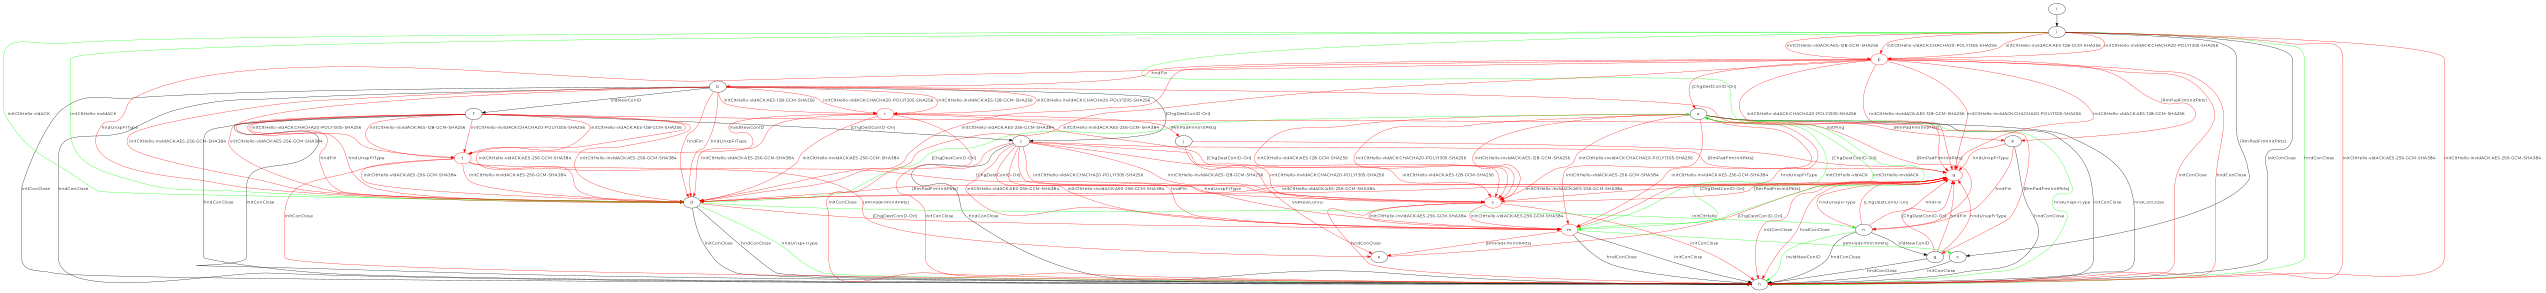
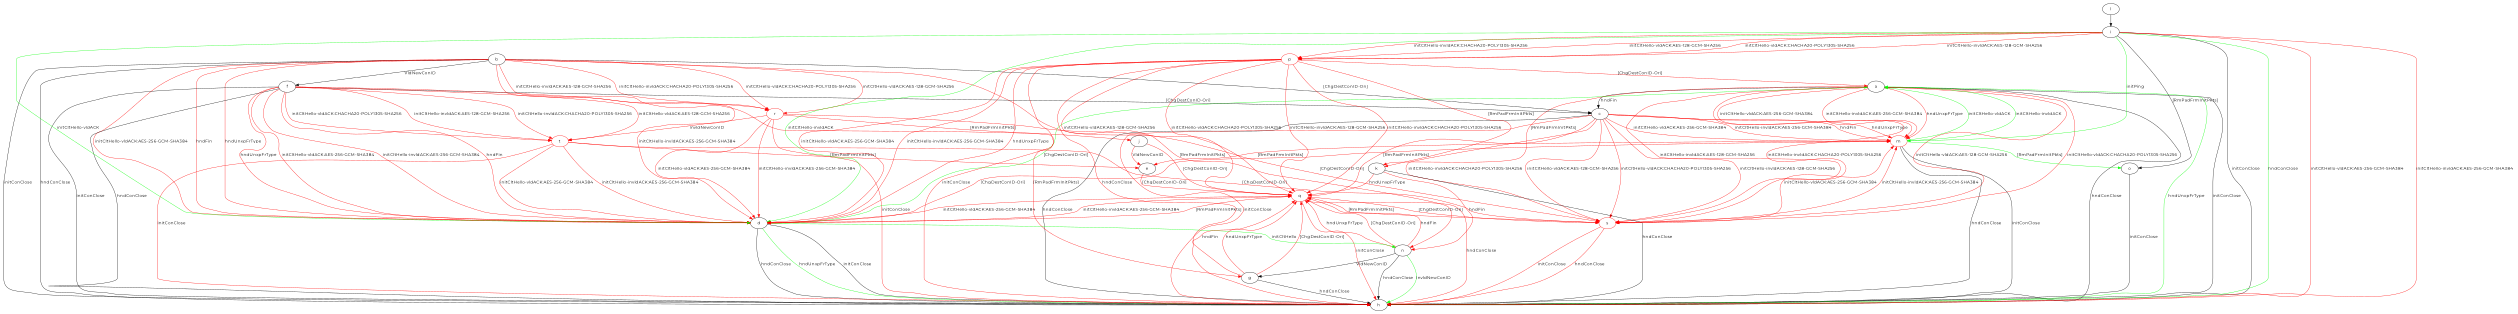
edge "p" -> "b": removed, label "hndFin"
edge "a" -> "c": added, label "hndFin"
